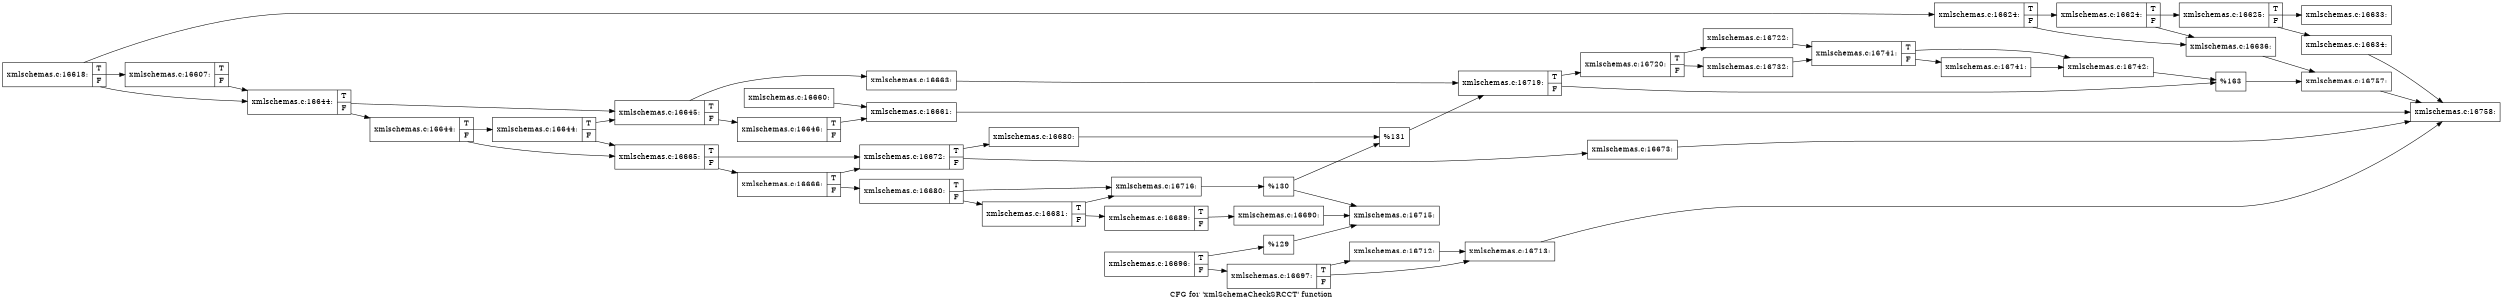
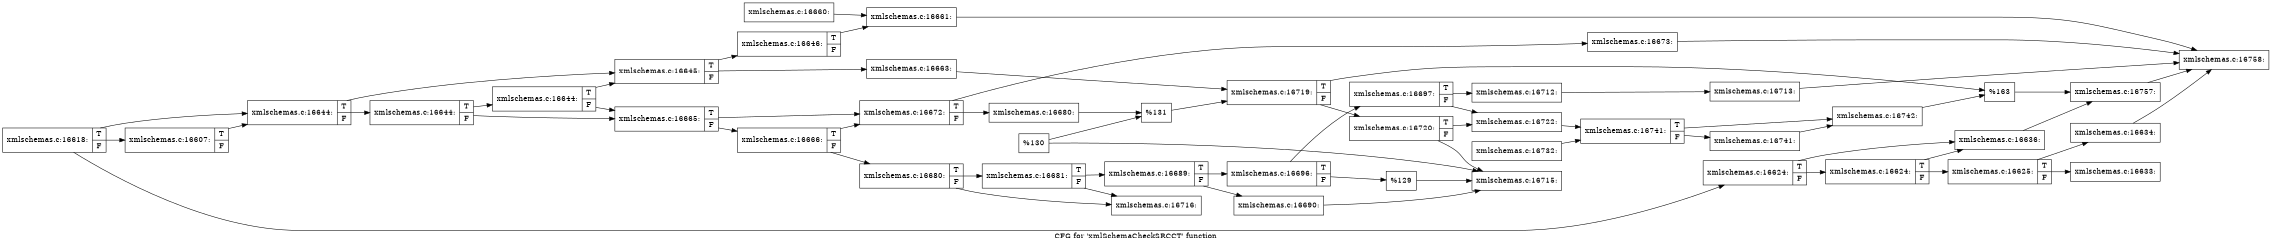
edge "xmlschemas.c:16720:" -> "xmlschemas.c:16732:": now "xmlschemas.c:16720:" -> "xmlschemas.c:16715:"
edge "xmlschemas.c:16689:" -> "xmlschemas.c:16696:": added
edge "xmlschemas.c:16716:" -> "%130": removed
edge "xmlschemas.c:16697:" -> "xmlschemas.c:16713:": now "xmlschemas.c:16697:" -> "xmlschemas.c:16722:"
